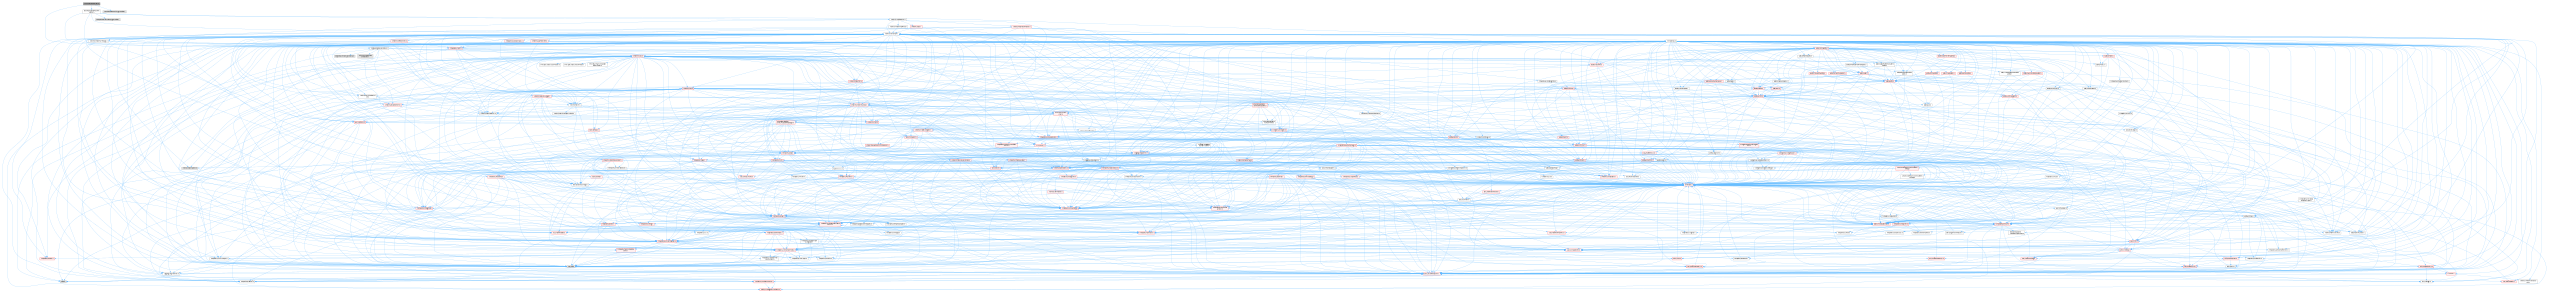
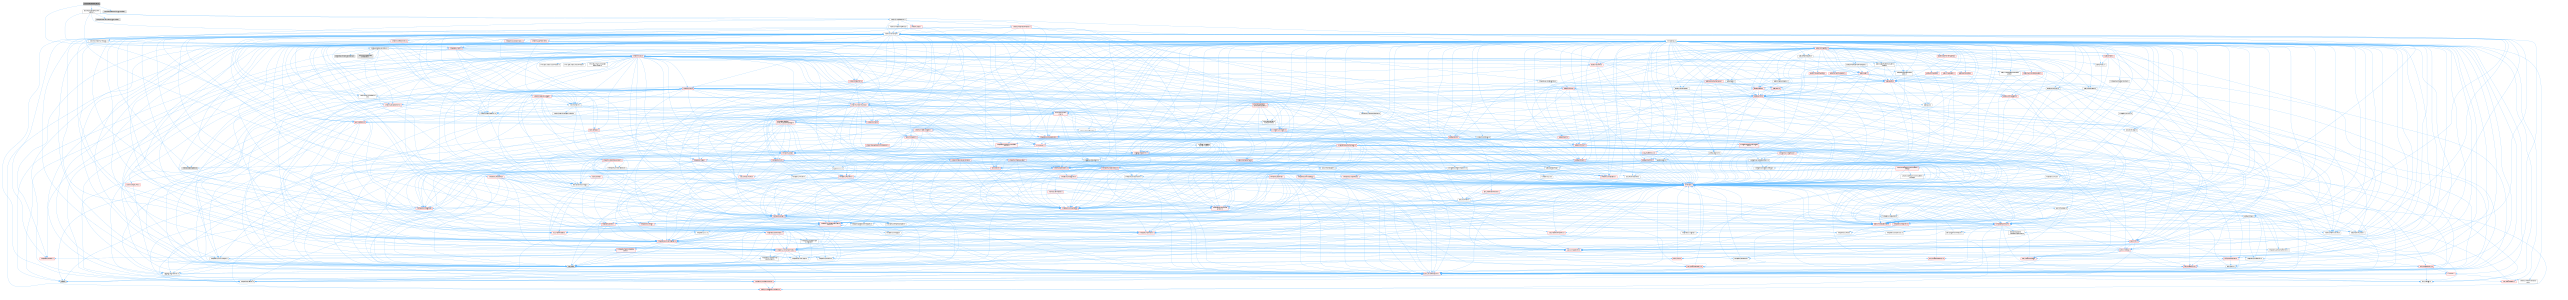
node "Async/UniqueLock.h": added
node "Serialization/Serialized PropertyScope.h": removed
node "Templates/RemoveExtent.h": removed
